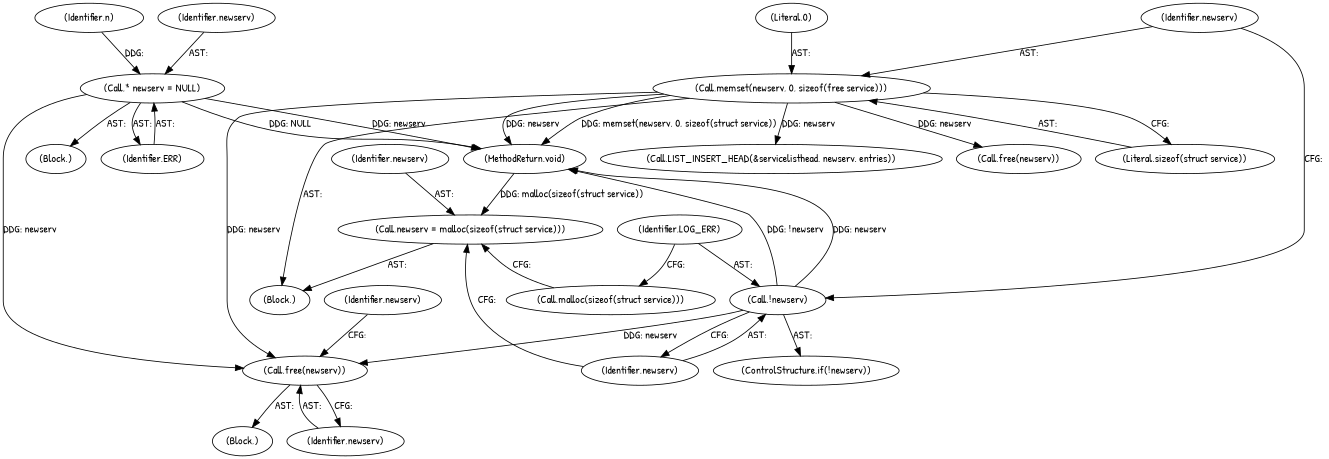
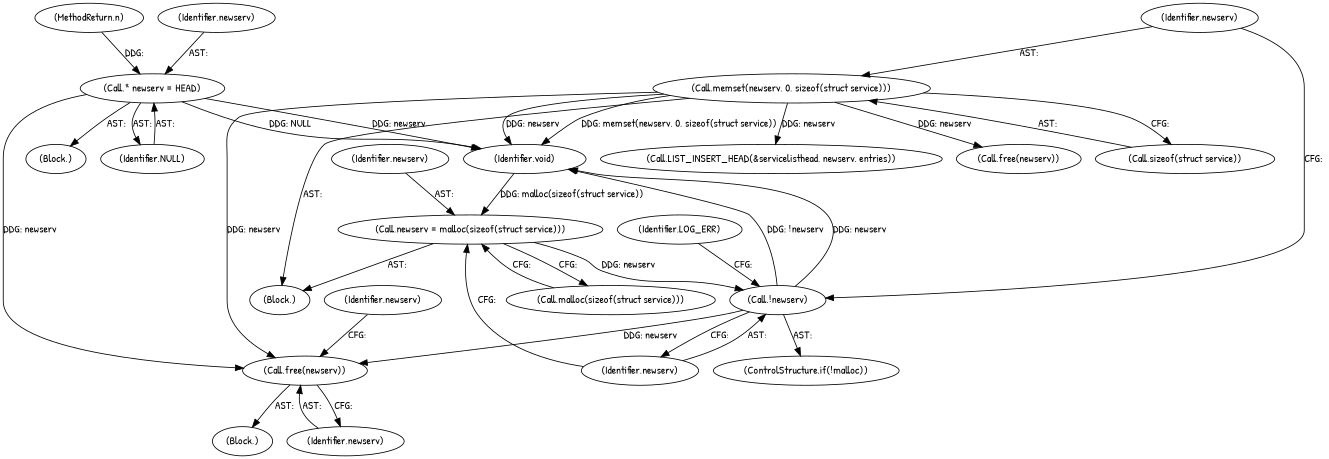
node "(Identifier,n)": label "(Identifier,n)" -> "(MethodReturn,n)"
node "(Literal,0)": removed
node "(Call,* newserv = NULL)": label "(Call,* newserv = NULL)" -> "(Call,* newserv = HEAD)"
node "(Call,memset(newserv, 0, sizeof(free service)))": label "(Call,memset(newserv, 0, sizeof(free service)))" -> "(Call,memset(newserv, 0, sizeof(struct service)))"
node "(Identifier,ERR)": label "(Identifier,ERR)" -> "(Identifier,NULL)"
node "(MethodReturn,void)": label "(MethodReturn,void)" -> "(Identifier,void)"
node "(Literal,sizeof(struct service))": label "(Literal,sizeof(struct service))" -> "(Call,sizeof(struct service))"
edge "(Identifier,LOG_ERR)" -> "(Call,malloc(sizeof(struct service)))": now "(Call,newserv = malloc(sizeof(struct service)))" -> "(Call,malloc(sizeof(struct service)))"
edge "(Identifier,LOG_ERR)" -> "(Call,!newserv)": label "AST: " -> "CFG: "
edge "(Call,newserv = malloc(sizeof(struct service)))" -> "(Call,!newserv)": added, label "DDG: newserv"
node "(ControlStructure,if(!newserv))": label "(ControlStructure,if(!newserv))" -> "(ControlStructure,if(!malloc))"
